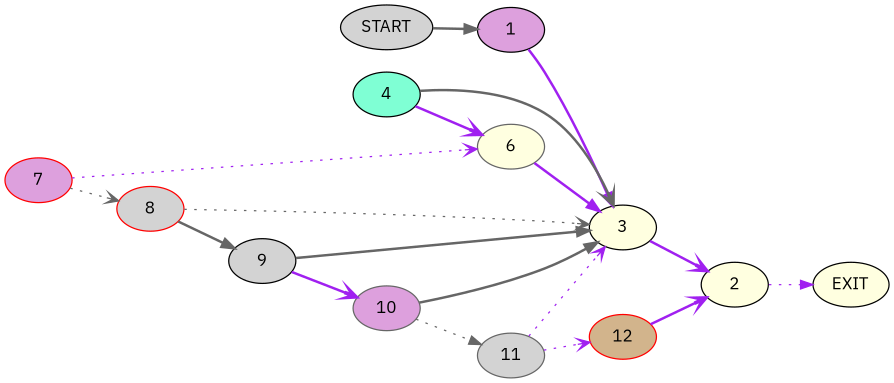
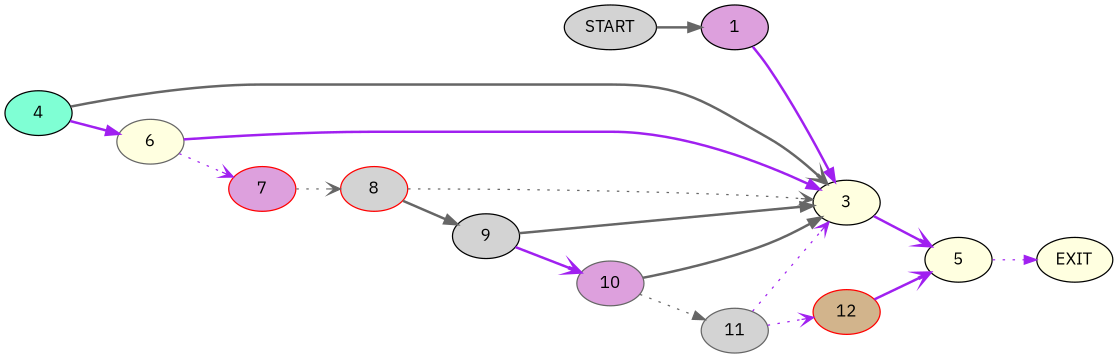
edge "4" -> "6": arrowhead vee -> normal
edge "7" -> "6": reversed
node "2": label "2" -> "5"
